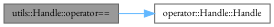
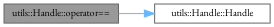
node "operator::Handle::Handle": label "operator::Handle::Handle" -> "utils::Handle::Handle"
